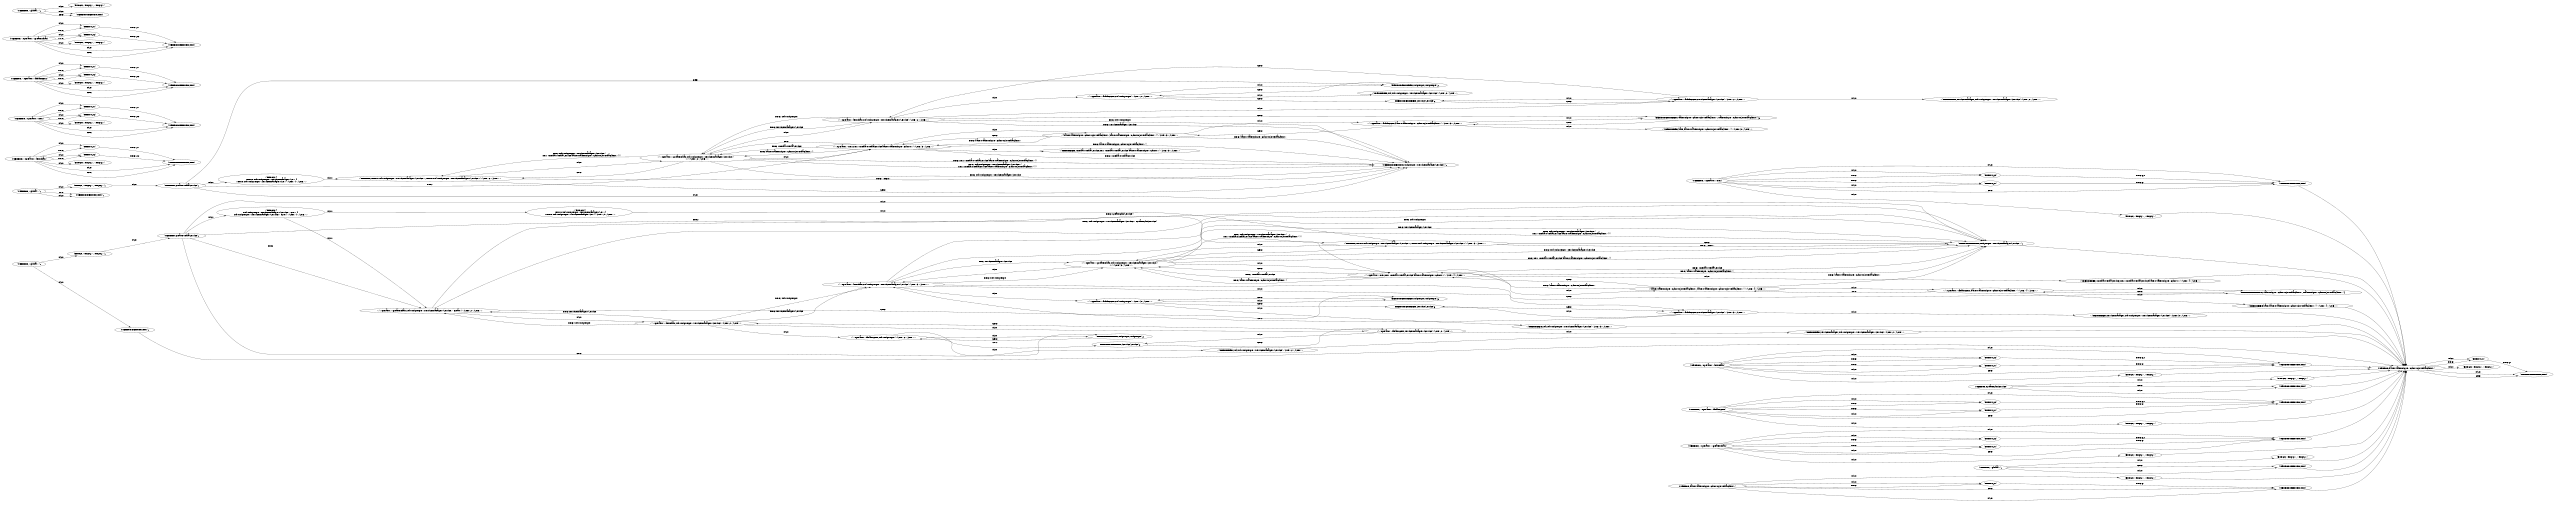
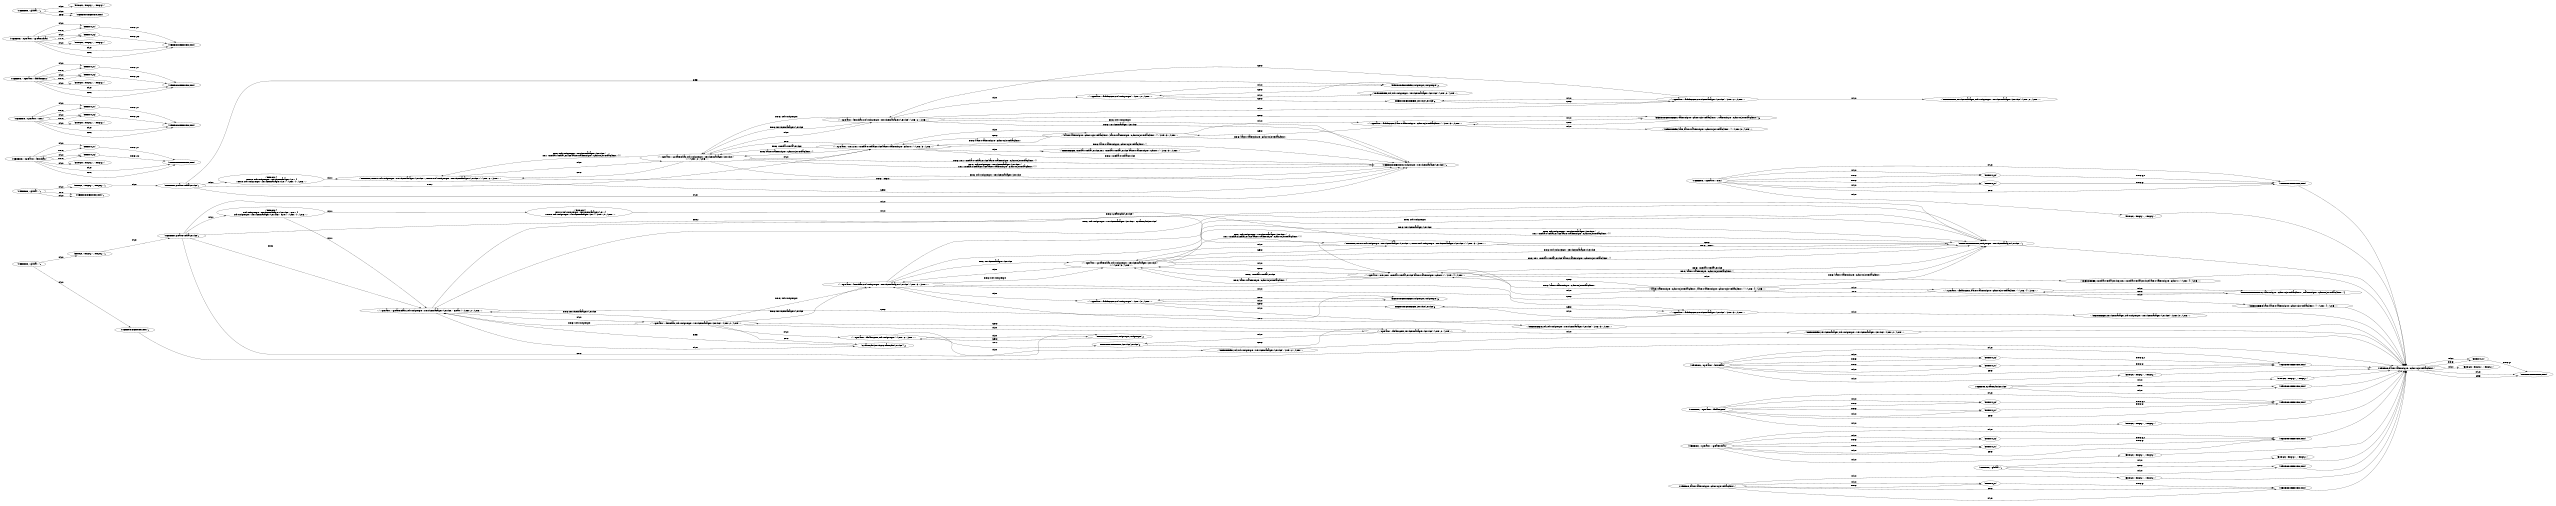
node "(CreateCdmService,CreateCdmService())": added
